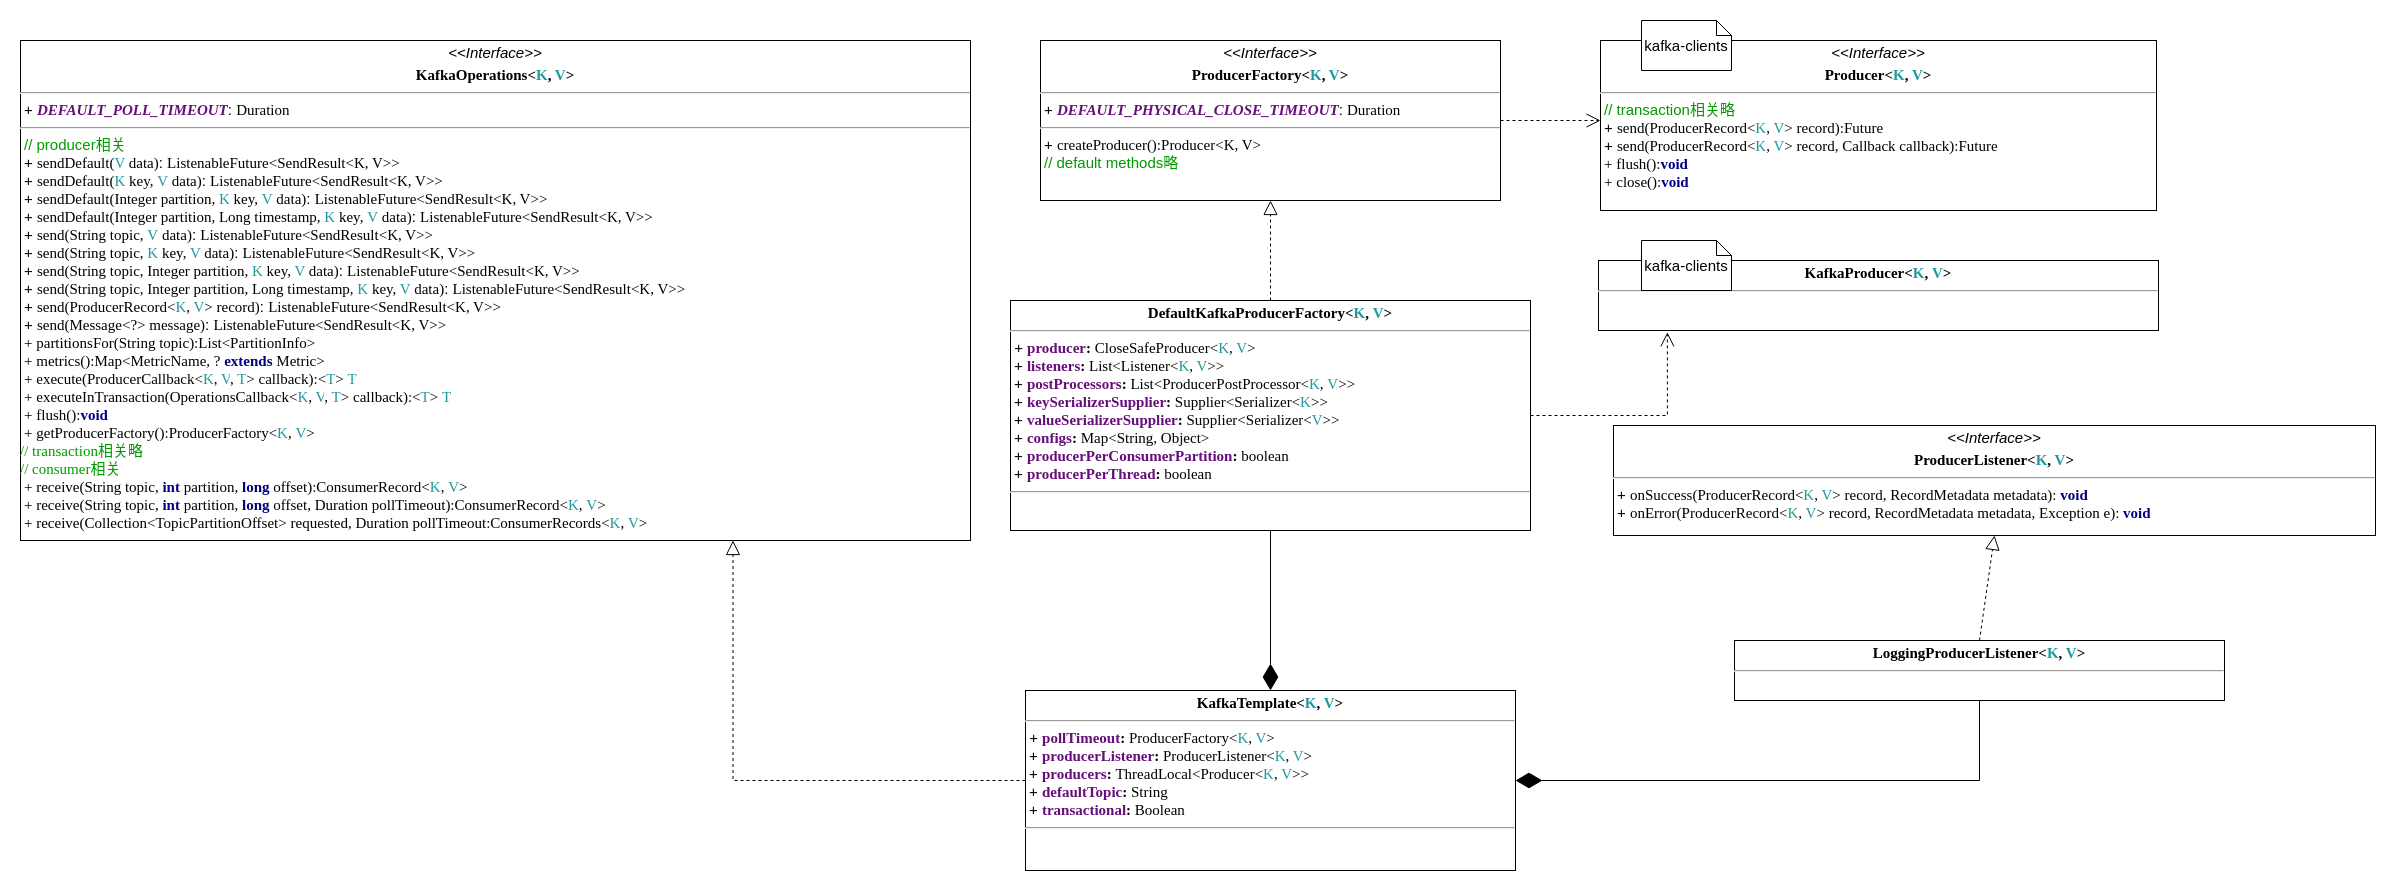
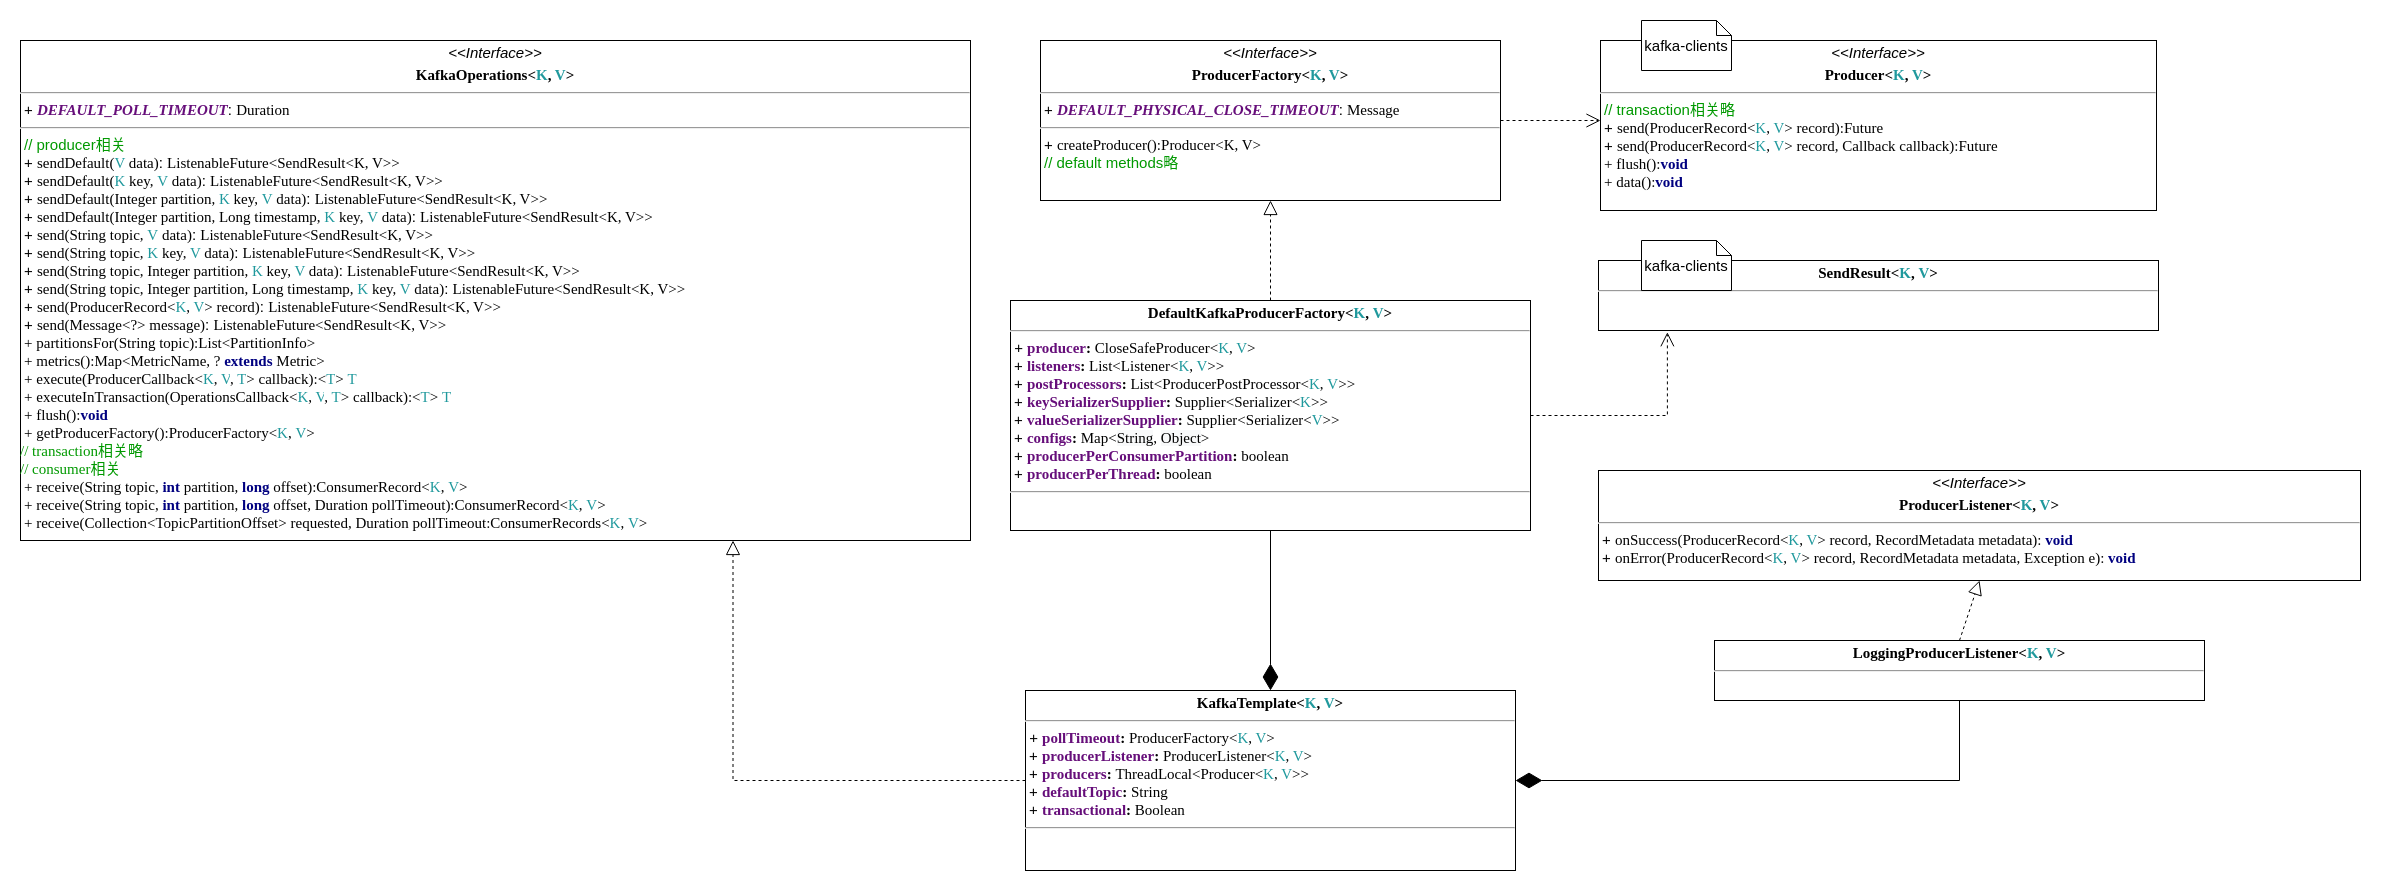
node "<<Interface>> ProducerFactory<K, V> + DEFAULT_PHYSICAL_CLOSE_TIMEOUT: Duration + createProducer():Producer<K, V> // default methods略": label "<<Interface>> ProducerFactory<K, V> + DEFAULT_PHYSICAL_CLOSE_TIMEOUT: Duration + createProducer():Producer<K, V> // default methods略" -> "<<Interface>> ProducerFactory<K, V> + DEFAULT_PHYSICAL_CLOSE_TIMEOUT: Message + createProducer():Producer<K, V> // default methods略"
node "<<Interface>> Producer<K, V> // transaction相关略 + send(ProducerRecord<K, V> record):Future + send(ProducerRecord<K, V> record, Callback callback):Future + flush():void + close():void": label "<<Interface>> Producer<K, V> // transaction相关略 + send(ProducerRecord<K, V> record):Future + send(ProducerRecord<K, V> record, Callback callback):Future + flush():void + close():void" -> "<<Interface>> Producer<K, V> // transaction相关略 + send(ProducerRecord<K, V> record):Future + send(ProducerRecord<K, V> record, Callback callback):Future + flush():void + data():void"
node "KafkaProducer<K, V>": label "KafkaProducer<K, V>" -> "SendResult<K, V>"
node "<<Interface>> ProducerListener<K, V> + onSuccess(ProducerRecord<K, V> record, RecordMetadata metadata): void + onError(ProducerRecord<K, V> record, RecordMetadata metadata, Exception e): void": moved (1995, 481) -> (1980, 526)
node "LoggingProducerListener<K, V>": moved (1980, 671) -> (1960, 671)
